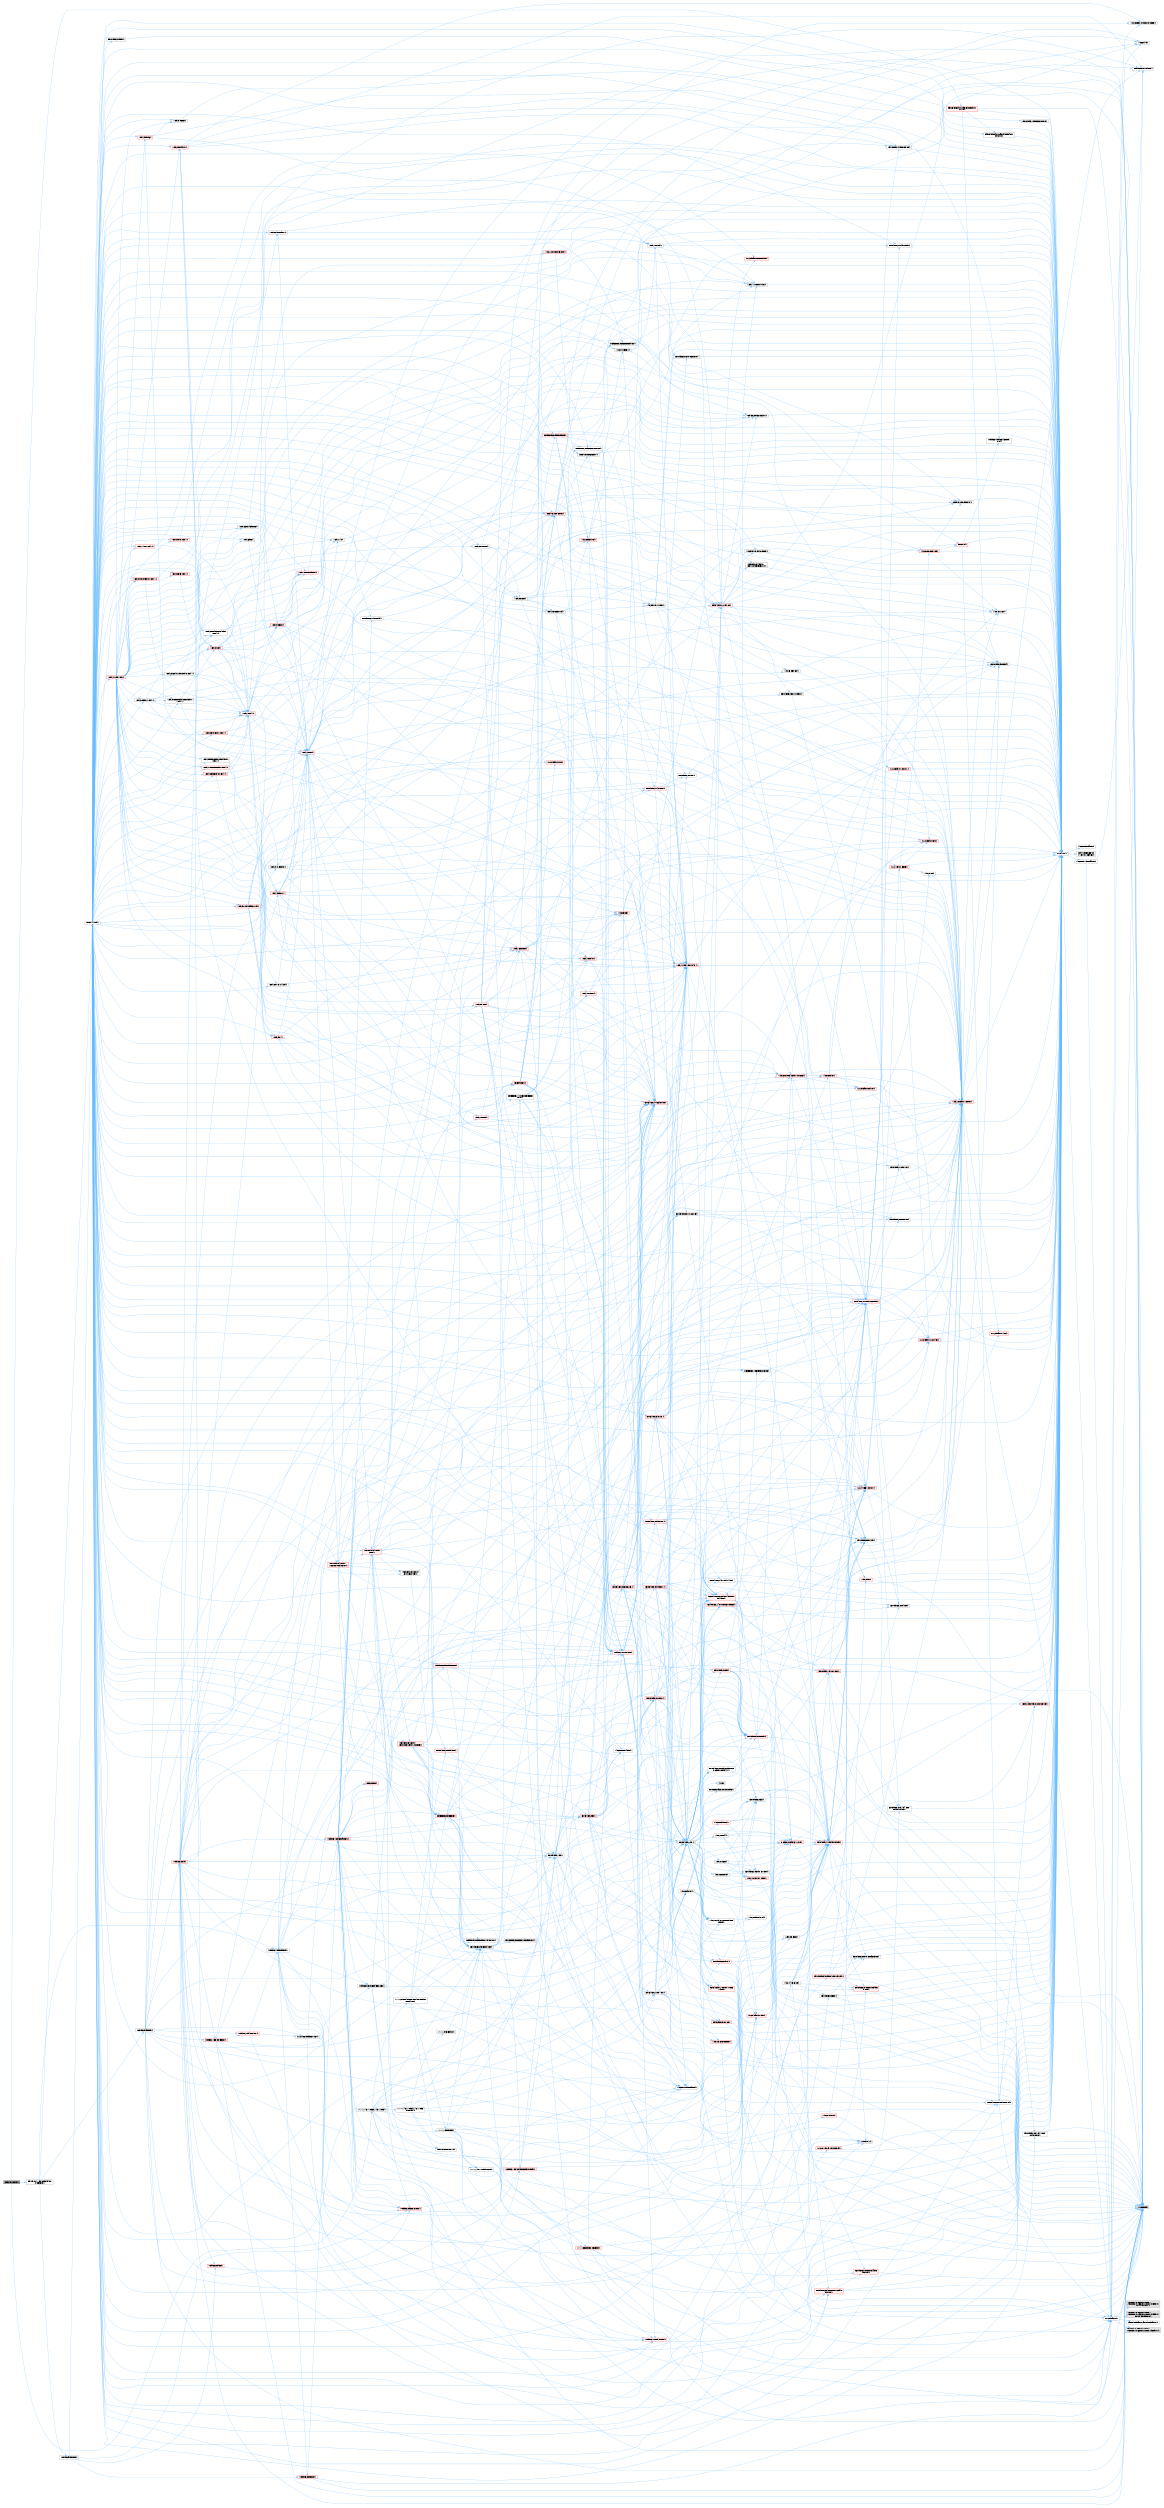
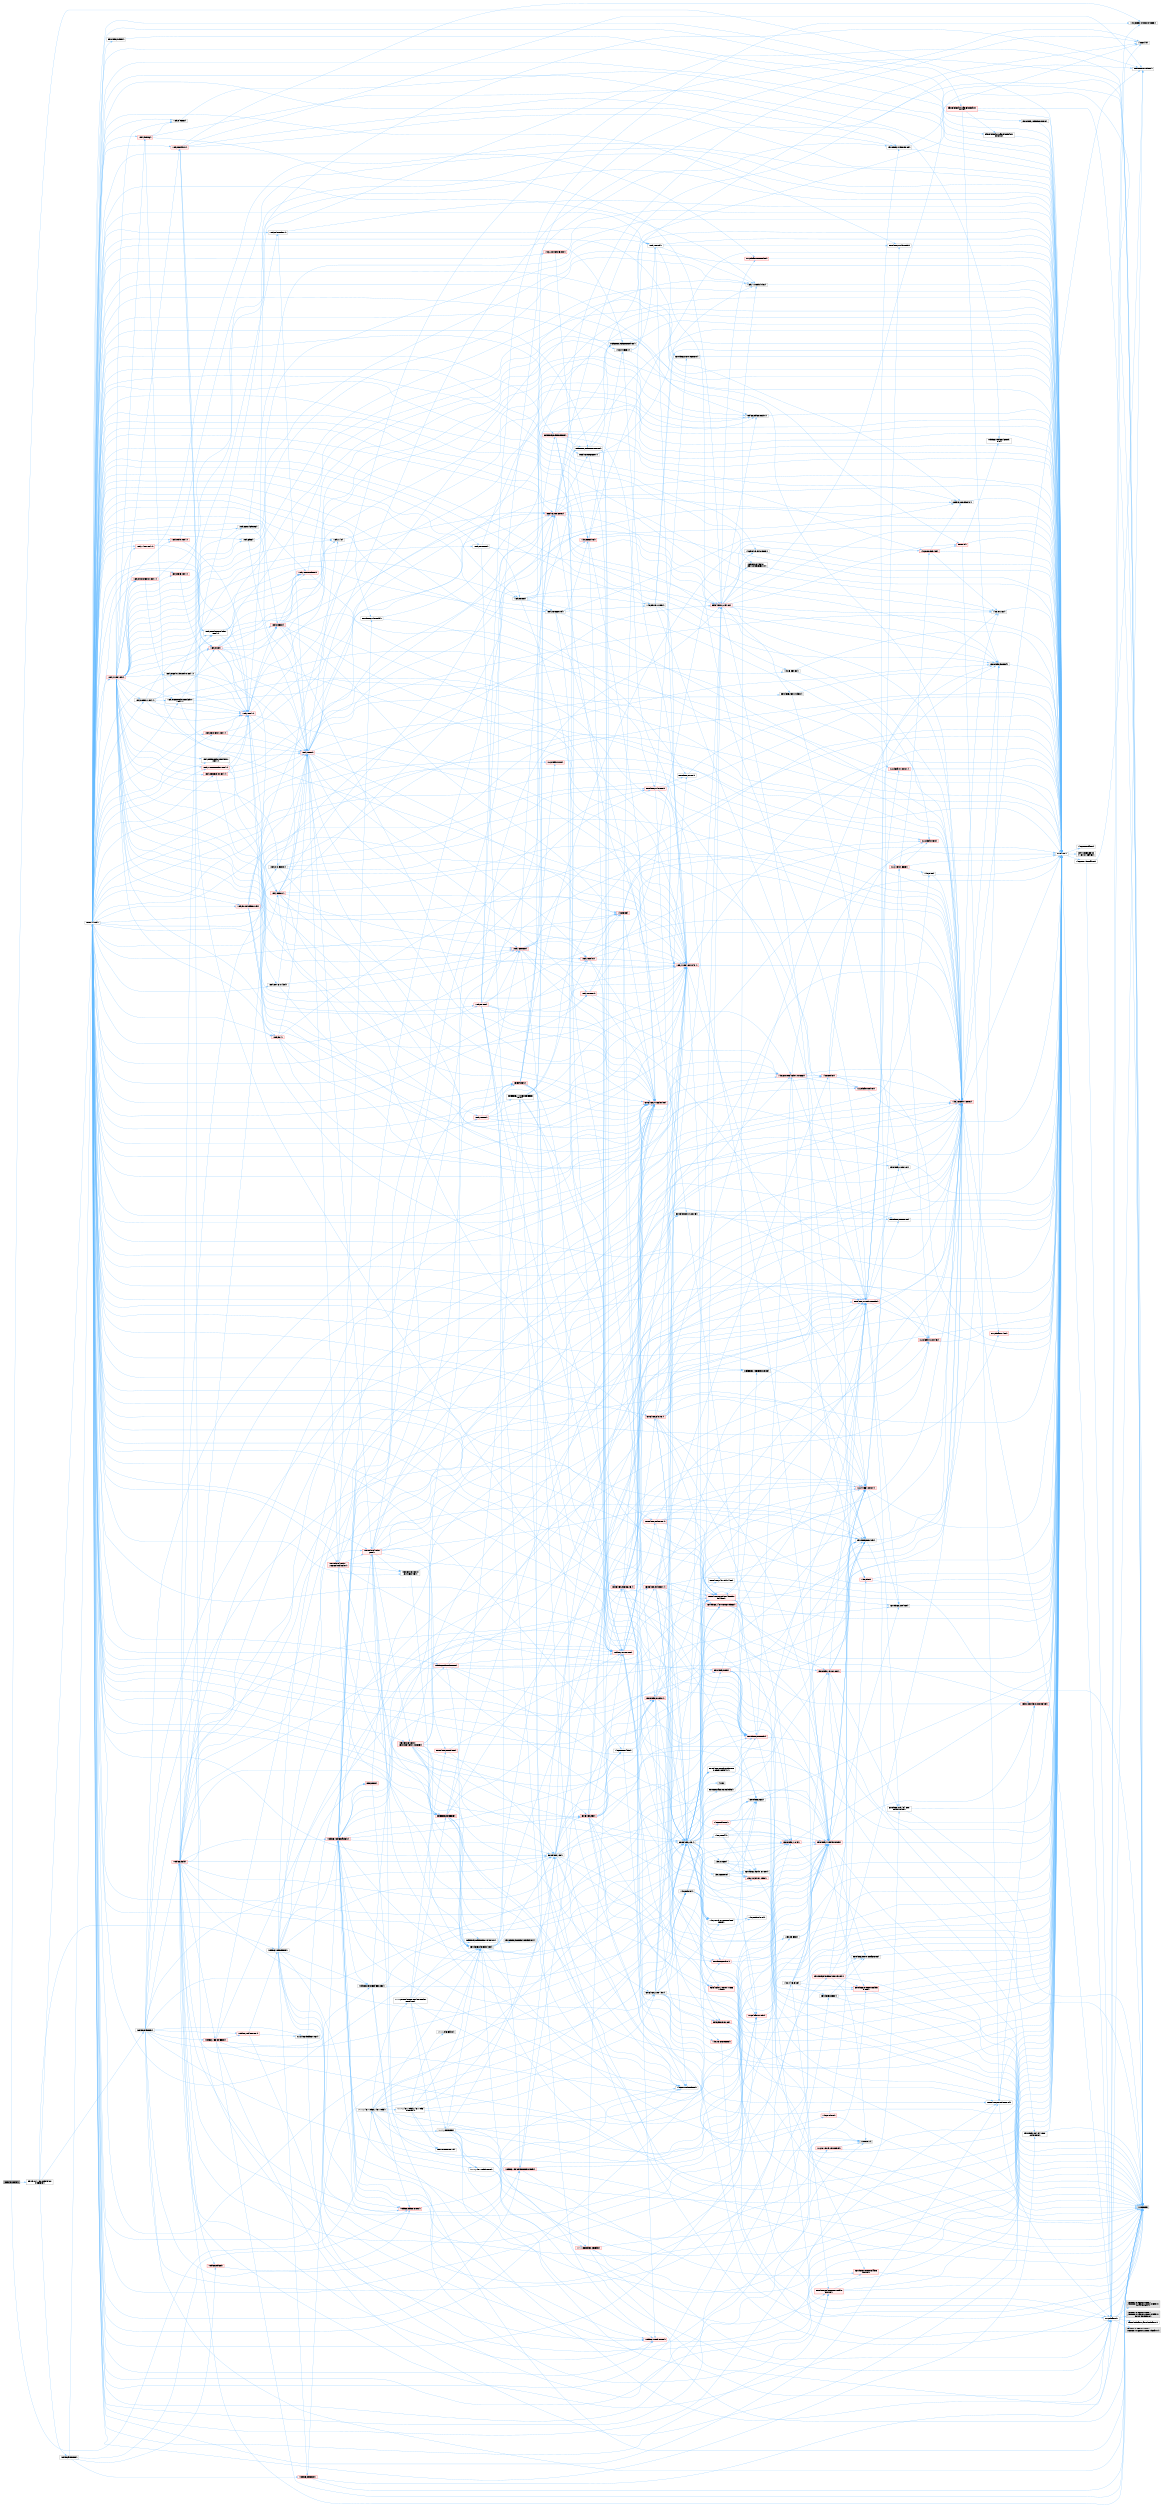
node "TypeCompatible/Invoke.h": label "TypeCompatible/Invoke.h" -> "Templates/Invoke.h"
